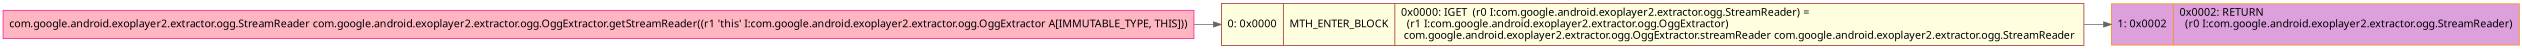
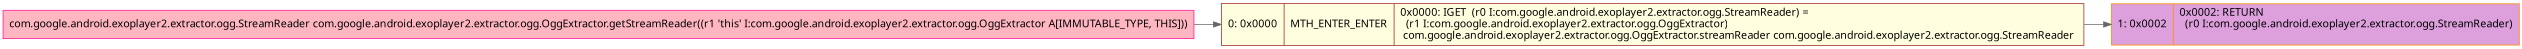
node "0: 0x0000": text "MTH_ENTER_BLOCK" -> "MTH_ENTER_ENTER"
